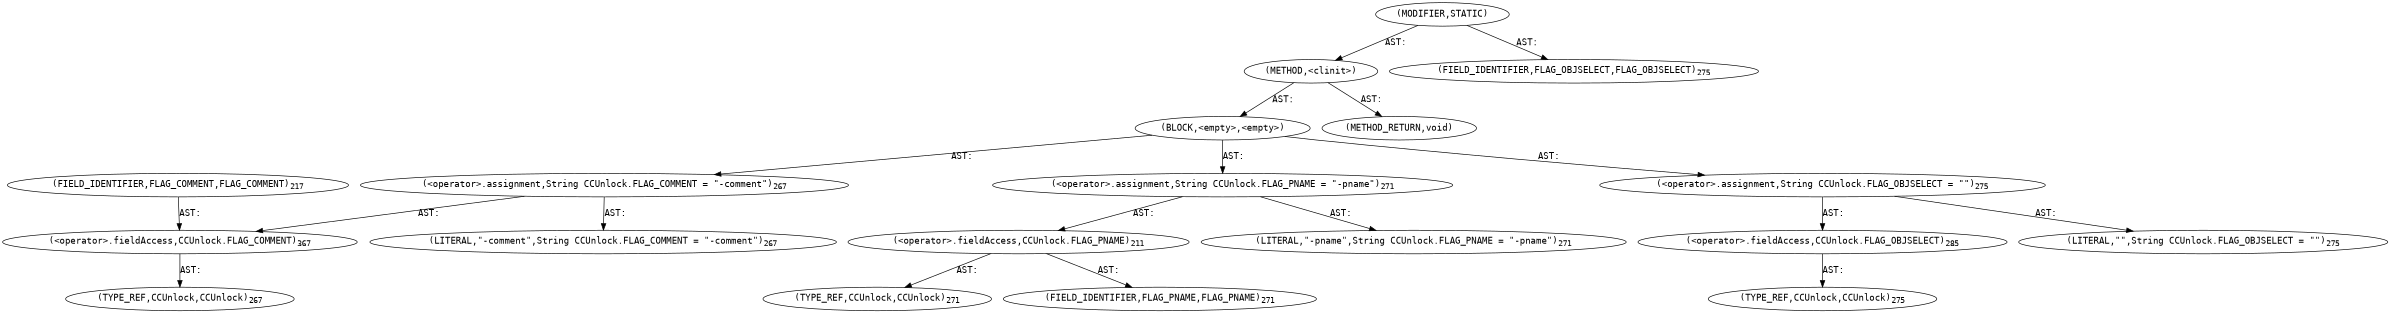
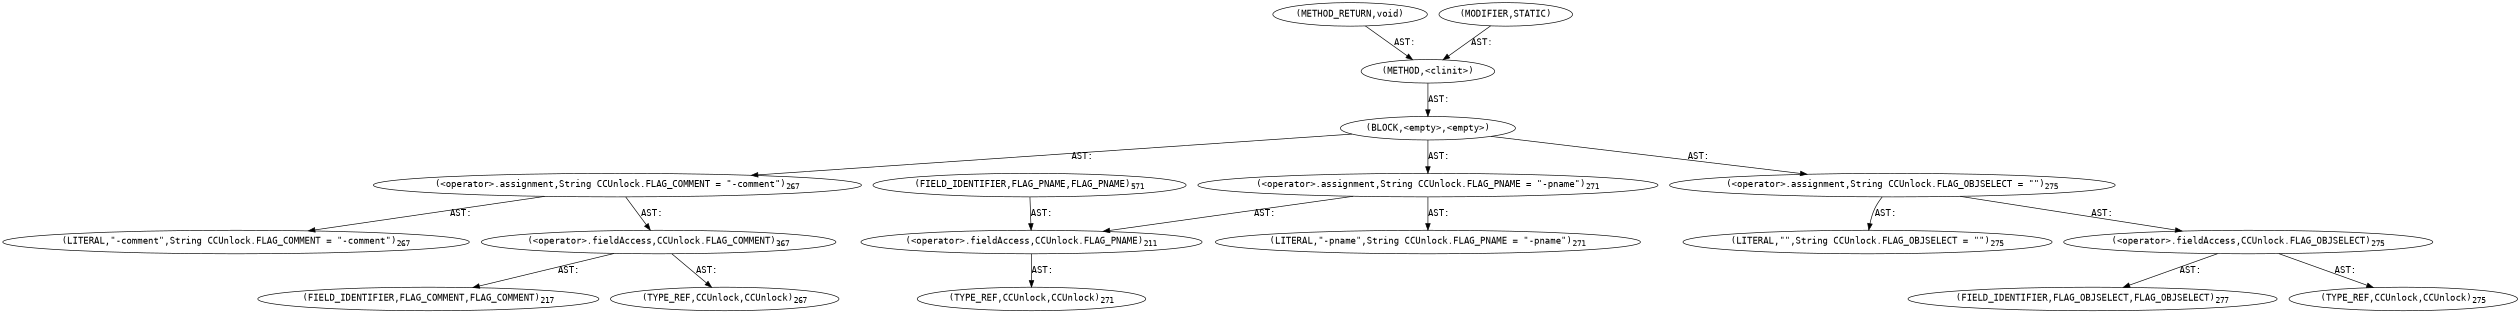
edge "(MODIFIER,STATIC)" -> "(FIELD_IDENTIFIER,FLAG_OBJSELECT,FLAG_OBJSELECT)": now "(<operator>.fieldAccess,CCUnlock.FLAG_OBJSELECT)" -> "(FIELD_IDENTIFIER,FLAG_OBJSELECT,FLAG_OBJSELECT)"
node "(FIELD_IDENTIFIER,FLAG_OBJSELECT,FLAG_OBJSELECT)": text "275" -> "277"
edge "(METHOD,<clinit>)" -> "(METHOD_RETURN,void)": reversed
edge "(FIELD_IDENTIFIER,FLAG_COMMENT,FLAG_COMMENT)" -> "(<operator>.fieldAccess,CCUnlock.FLAG_COMMENT)": reversed
node "(<operator>.fieldAccess,CCUnlock.FLAG_OBJSELECT)": text "285" -> "275"
edge "(<operator>.fieldAccess,CCUnlock.FLAG_PNAME)" -> "(FIELD_IDENTIFIER,FLAG_PNAME,FLAG_PNAME)": reversed
node "(FIELD_IDENTIFIER,FLAG_PNAME,FLAG_PNAME)": text "271" -> "571"
